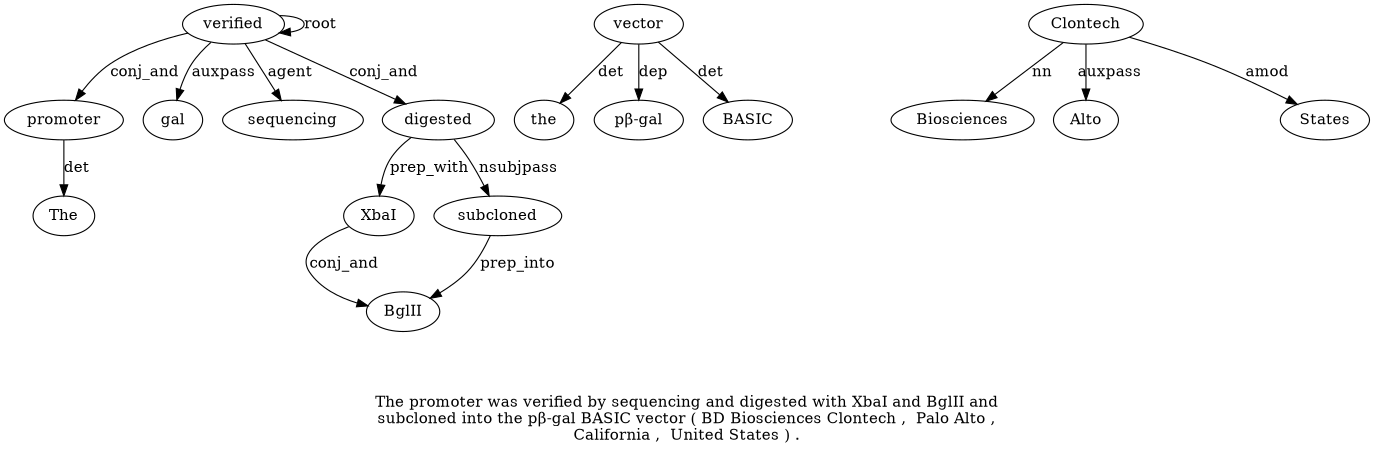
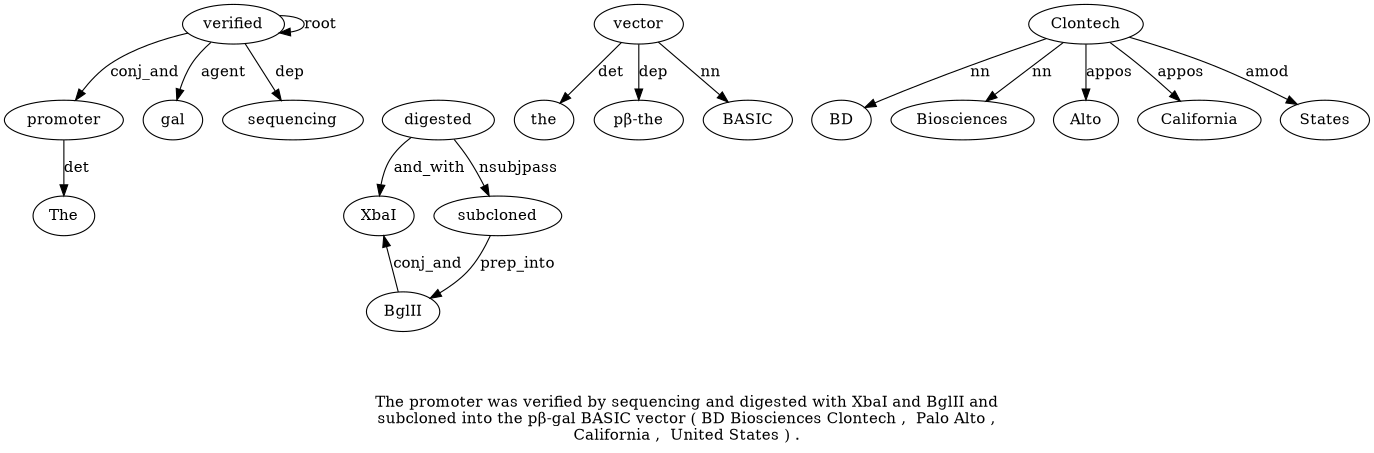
edge "verified" -> "digested": removed, label "conj_and"
edge "verified" -> "gal": label "auxpass" -> "agent"
edge "verified" -> "sequencing": label "agent" -> "dep"
edge "vector" -> "BASIC": label "det" -> "nn"
edge "Clontech" -> "Alto": label "auxpass" -> "appos"
node "pβ-gal": label "pβ-gal" -> "pβ-the"
node "BD": added
node "California": added
edge "digested" -> "XbaI": label "prep_with" -> "and_with"
edge "XbaI" -> "BglII": reversed
